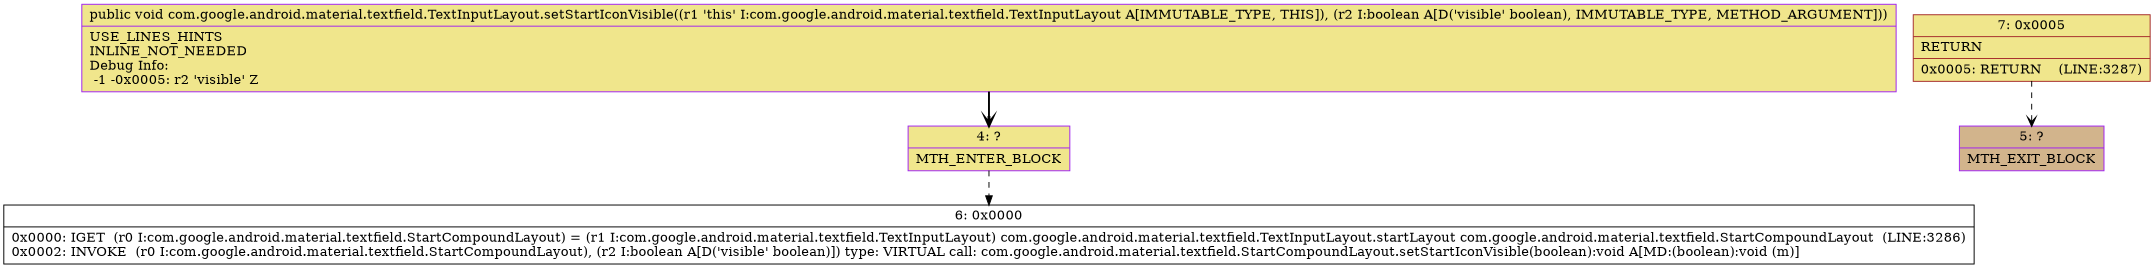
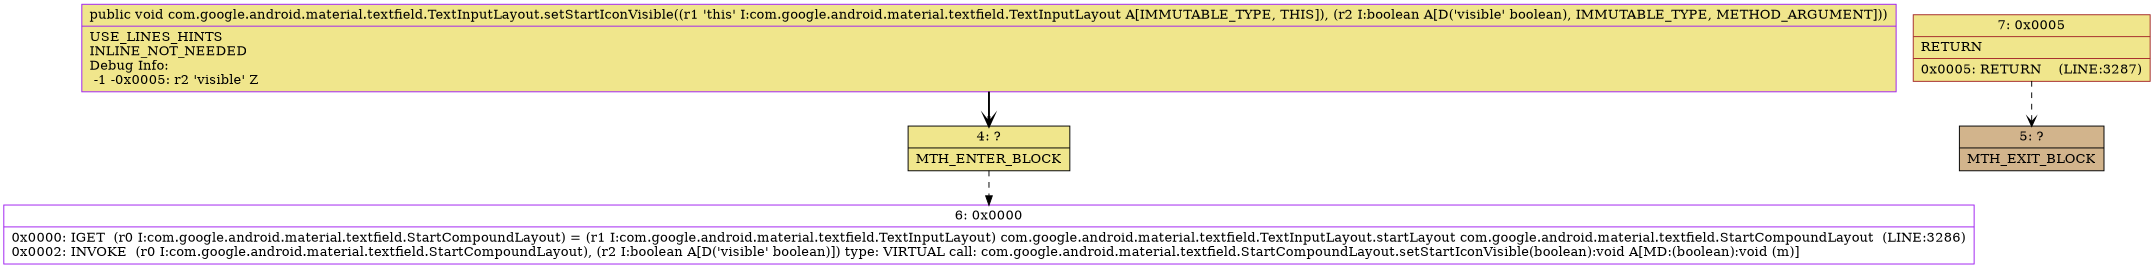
node "4: ?": color purple -> black
node "5: ?": color purple -> black
node "6: 0x0000": color black -> purple
